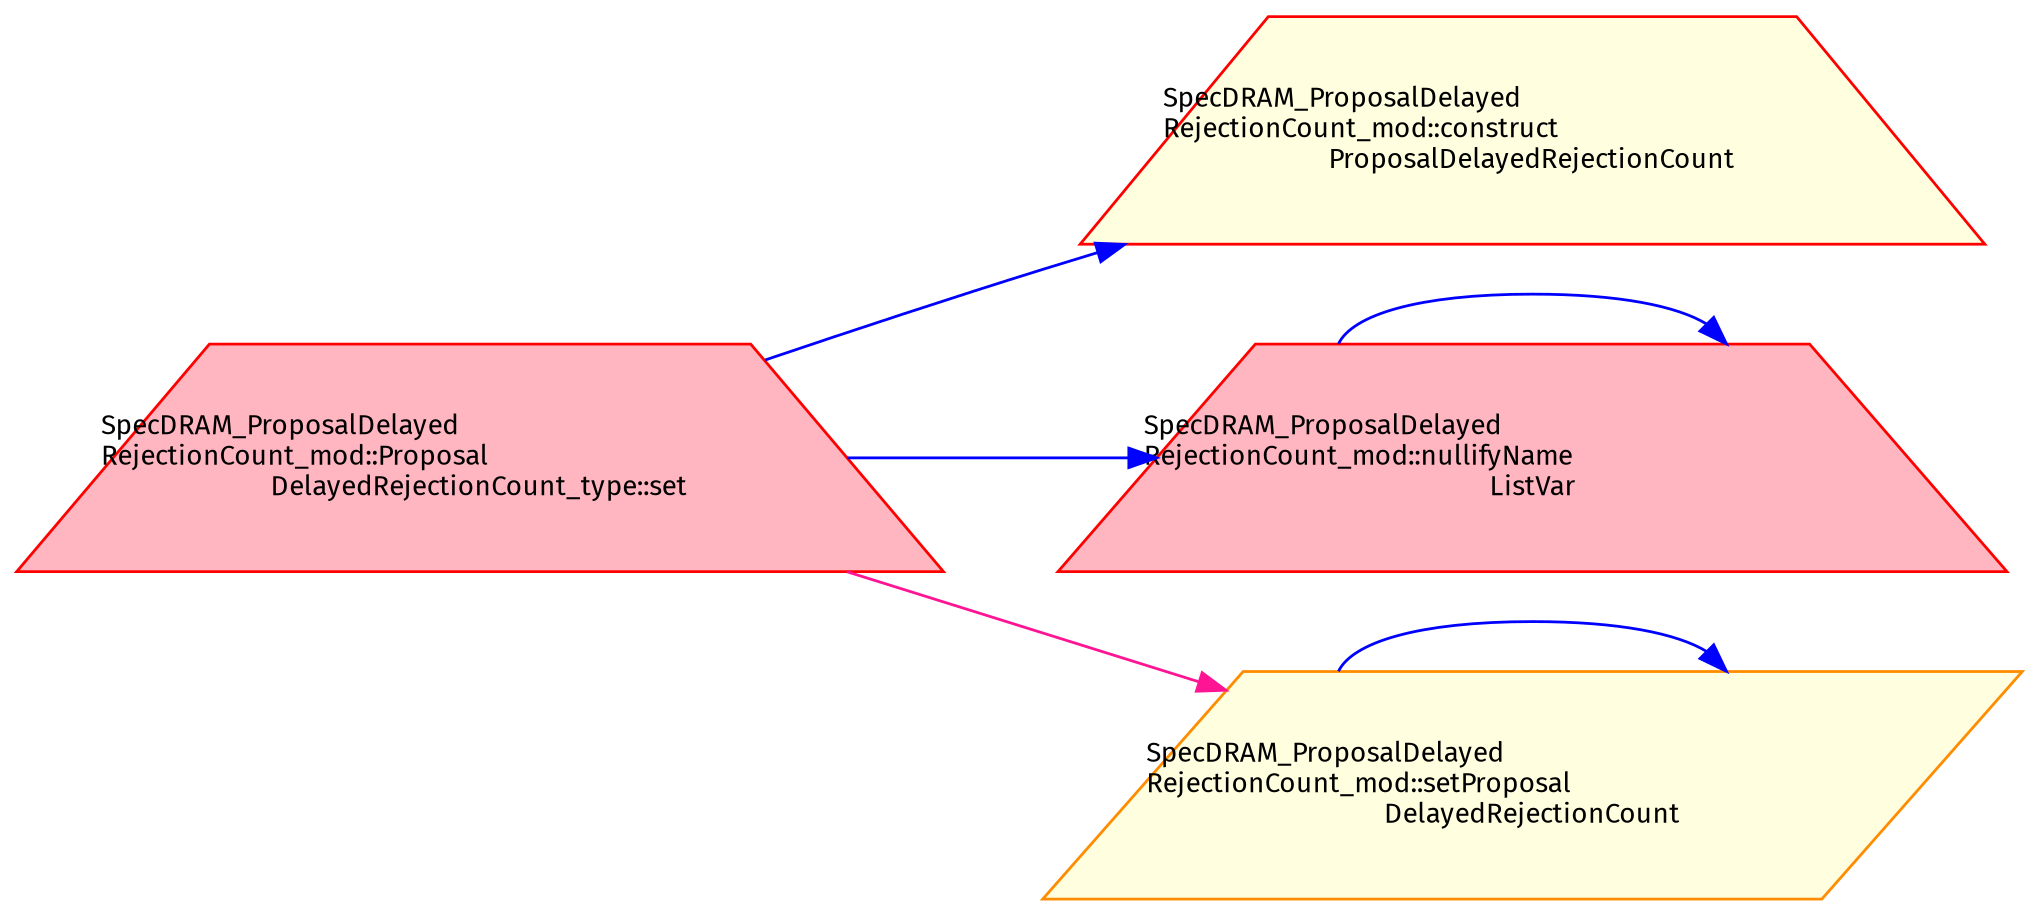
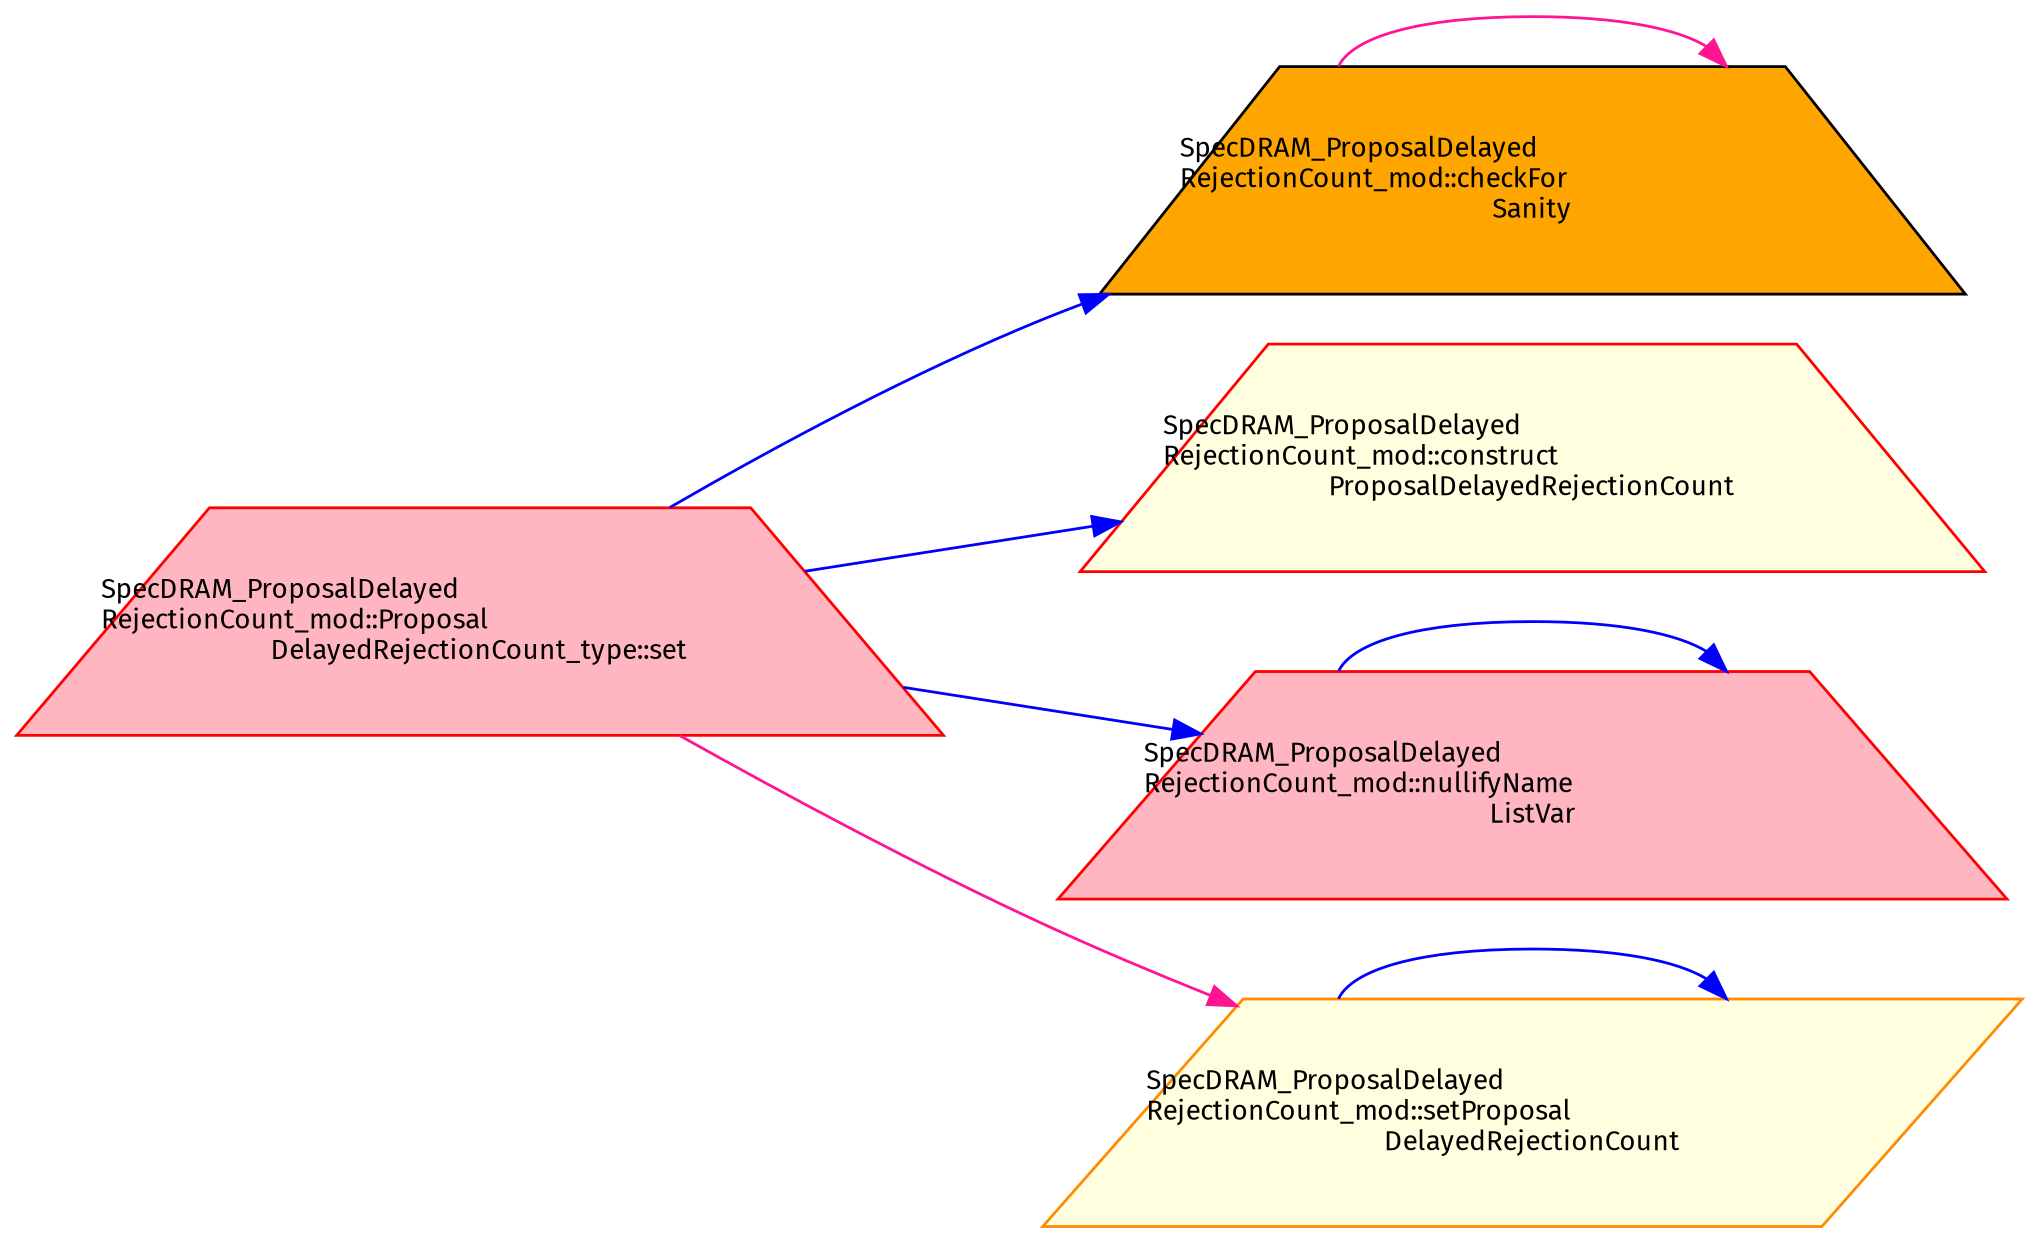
node "SpecDRAM_ProposalDelayed RejectionCount_mod::checkFor Sanity": added
